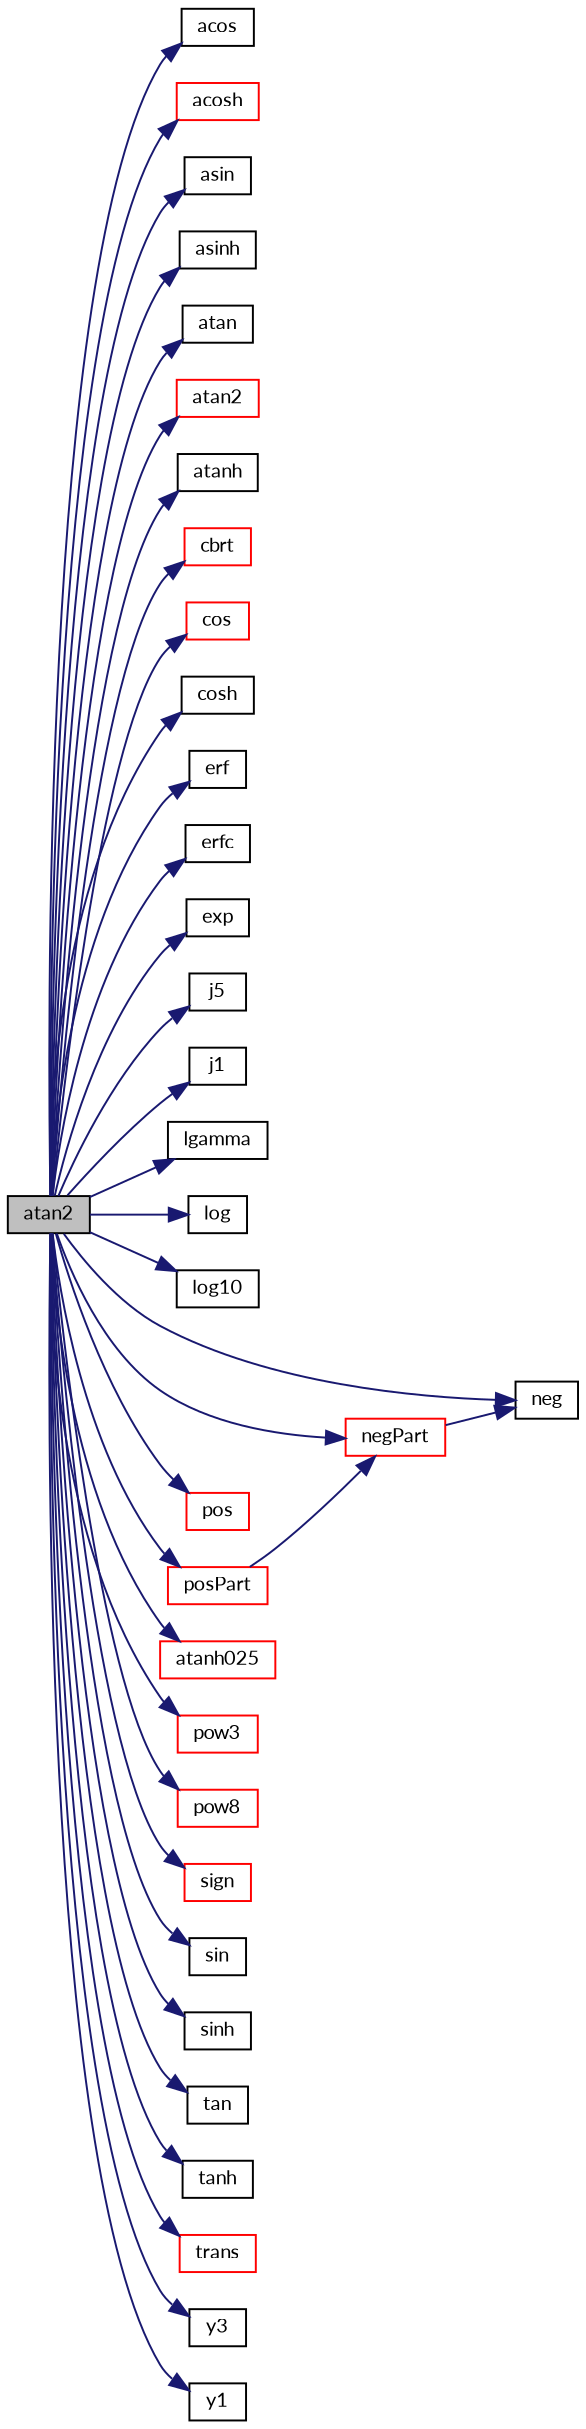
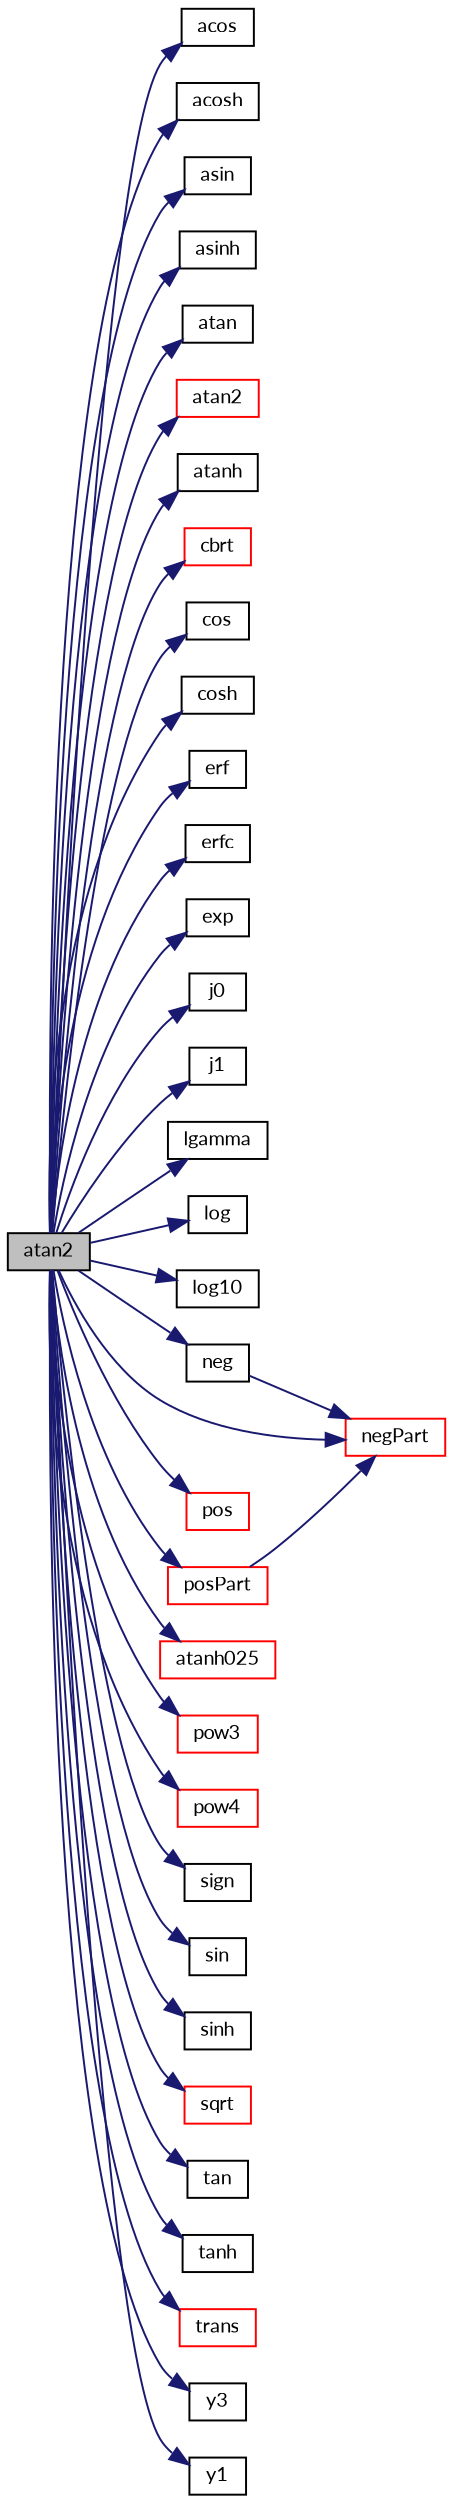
node "acosh": color red -> black
node "cos": color red -> black
node "j5": label "j5" -> "j0"
edge "negPart" -> "neg": reversed
node "pow8": label "pow8" -> "pow4"
node "sign": color red -> black
node "sqrt": added
